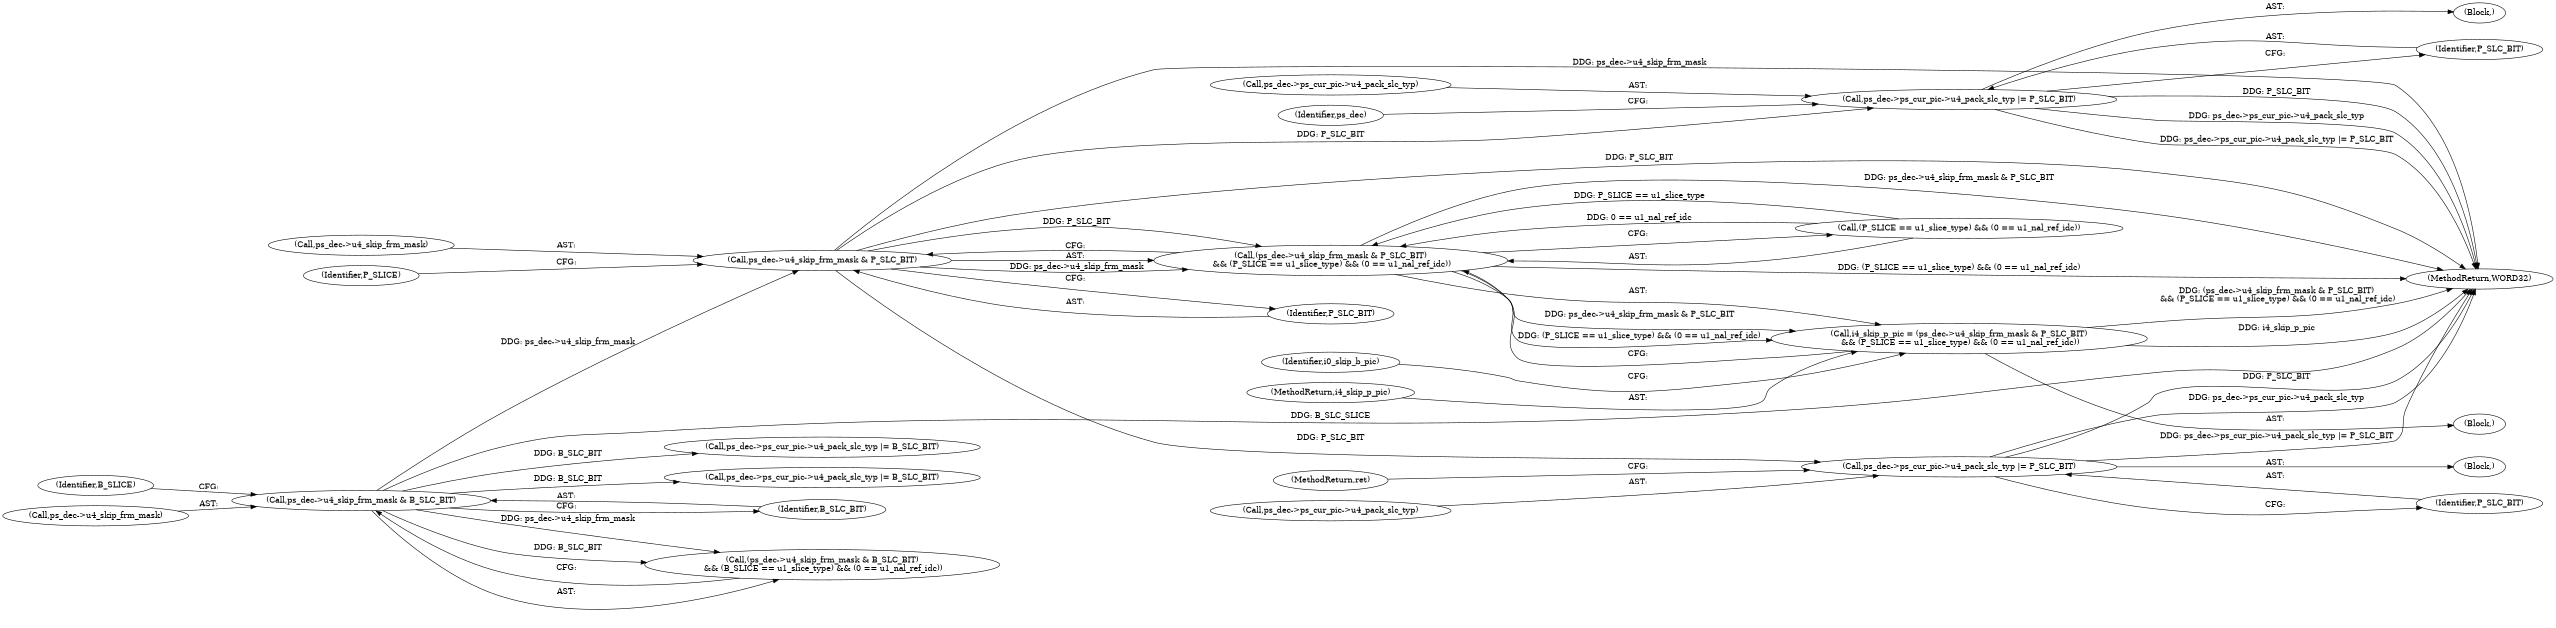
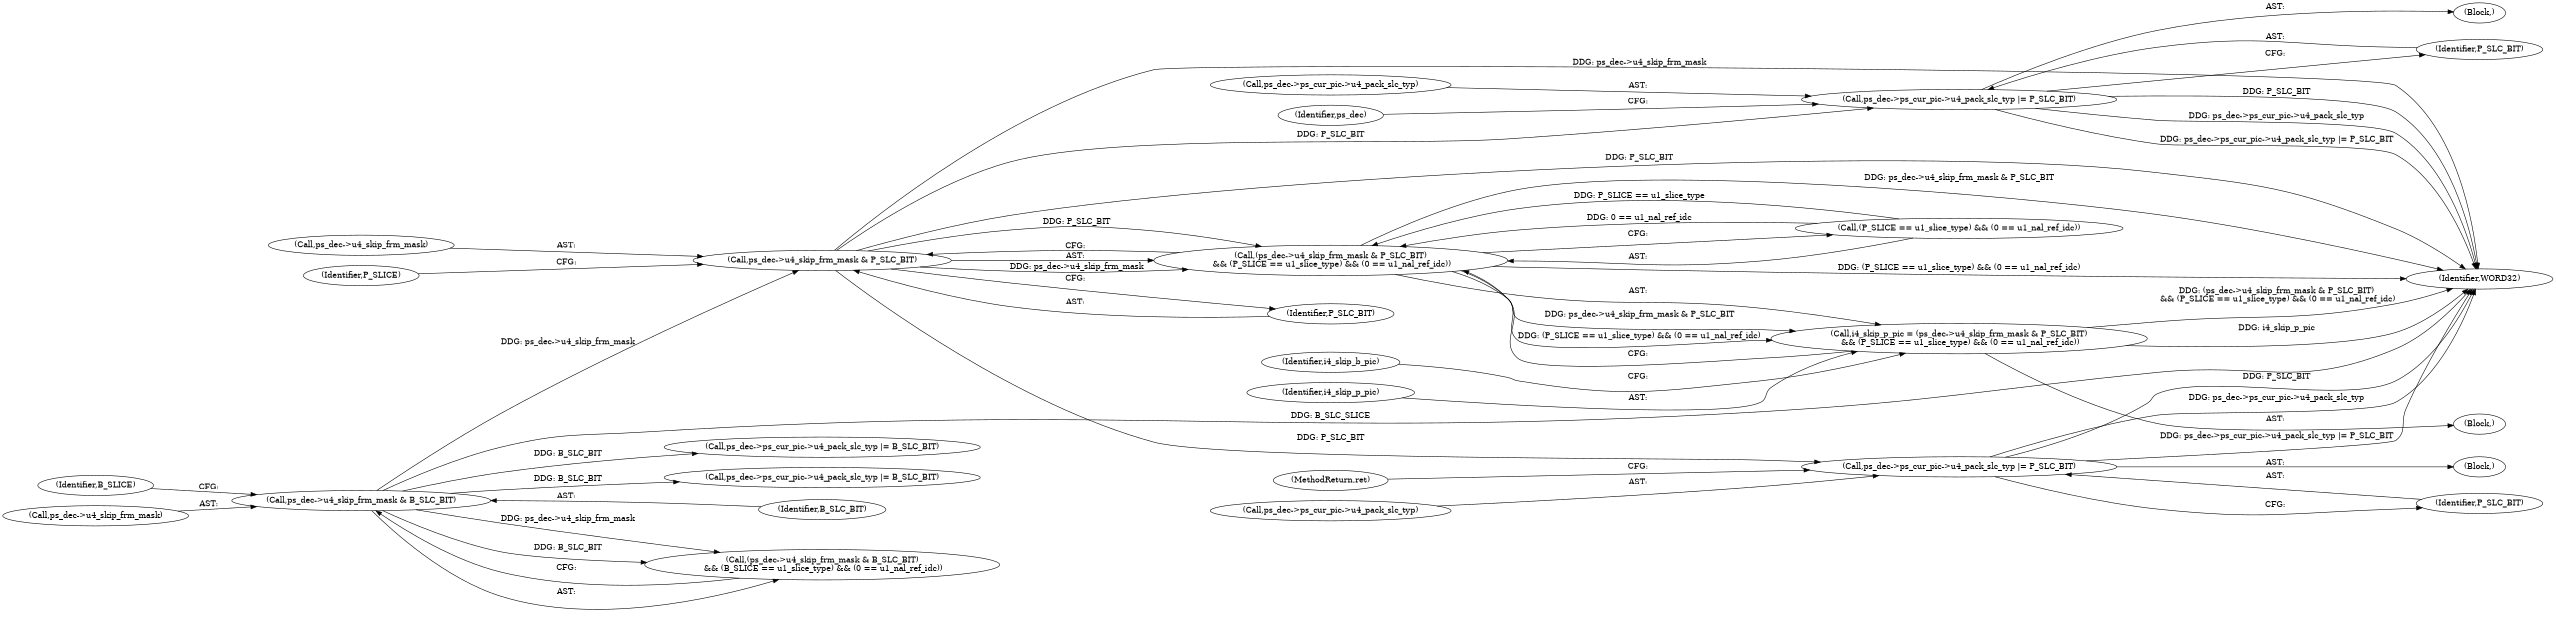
node "(MethodReturn,WORD32)": label "(MethodReturn,WORD32)" -> "(Identifier,WORD32)"
node "(Identifier,i0_skip_b_pic)": label "(Identifier,i0_skip_b_pic)" -> "(Identifier,i4_skip_b_pic)"
node "(MethodReturn,i4_skip_p_pic)": label "(MethodReturn,i4_skip_p_pic)" -> "(Identifier,i4_skip_p_pic)"
edge "(Call,ps_dec->u4_skip_frm_mask & B_SLC_BIT)" -> "(Identifier,B_SLC_BIT)": removed, label "CFG:"
